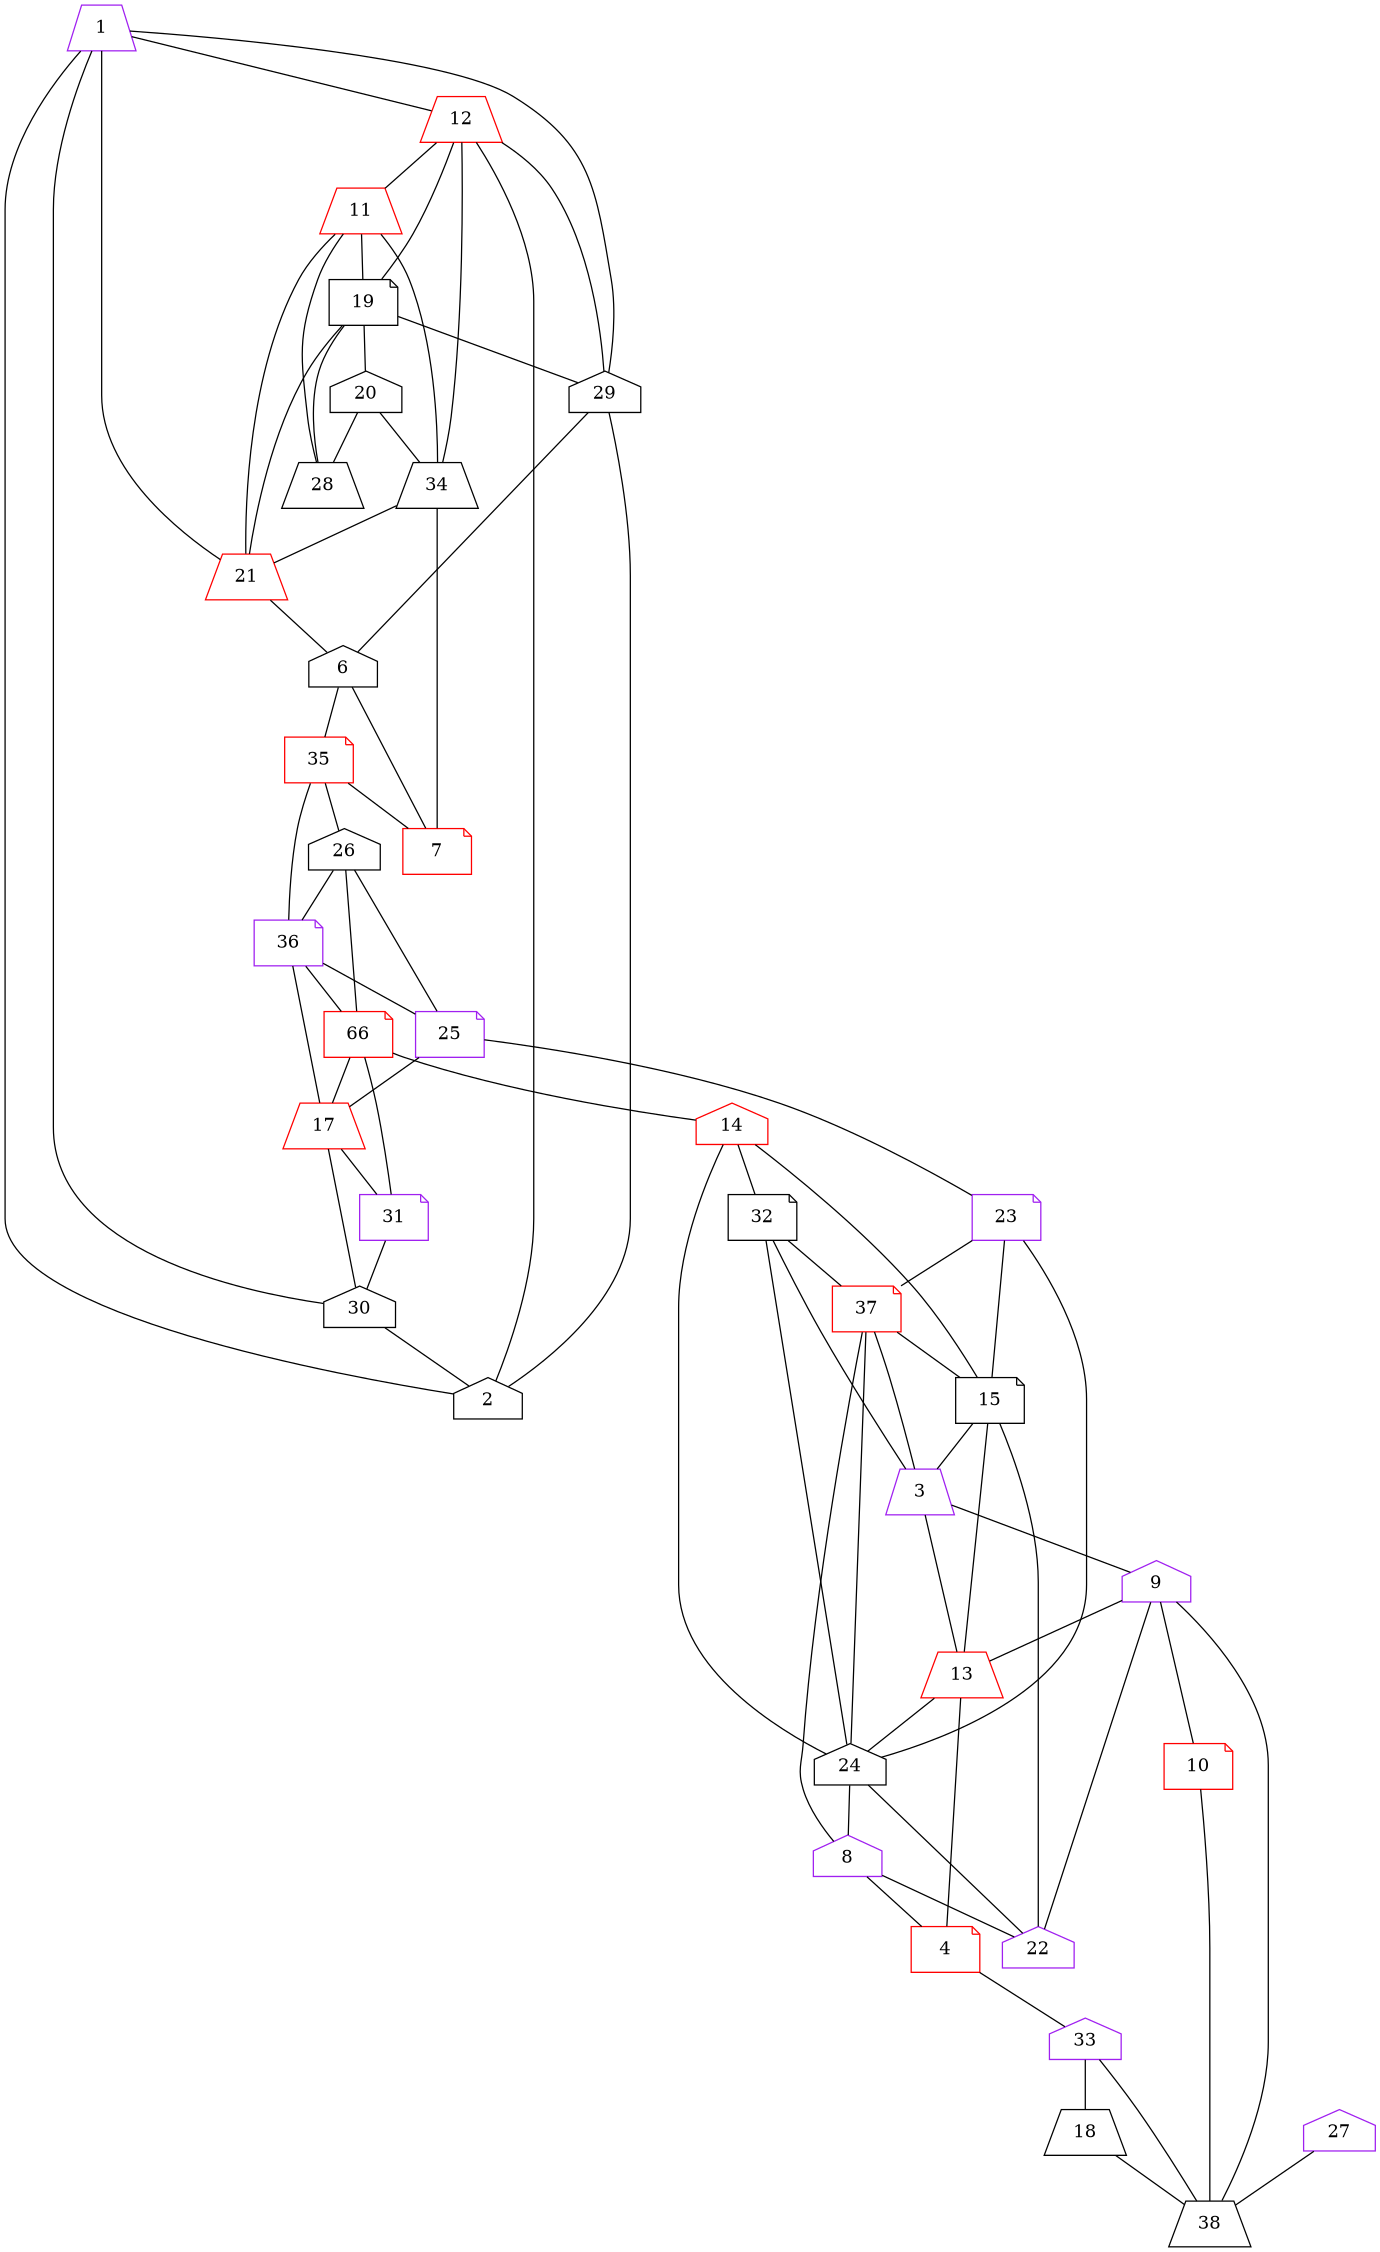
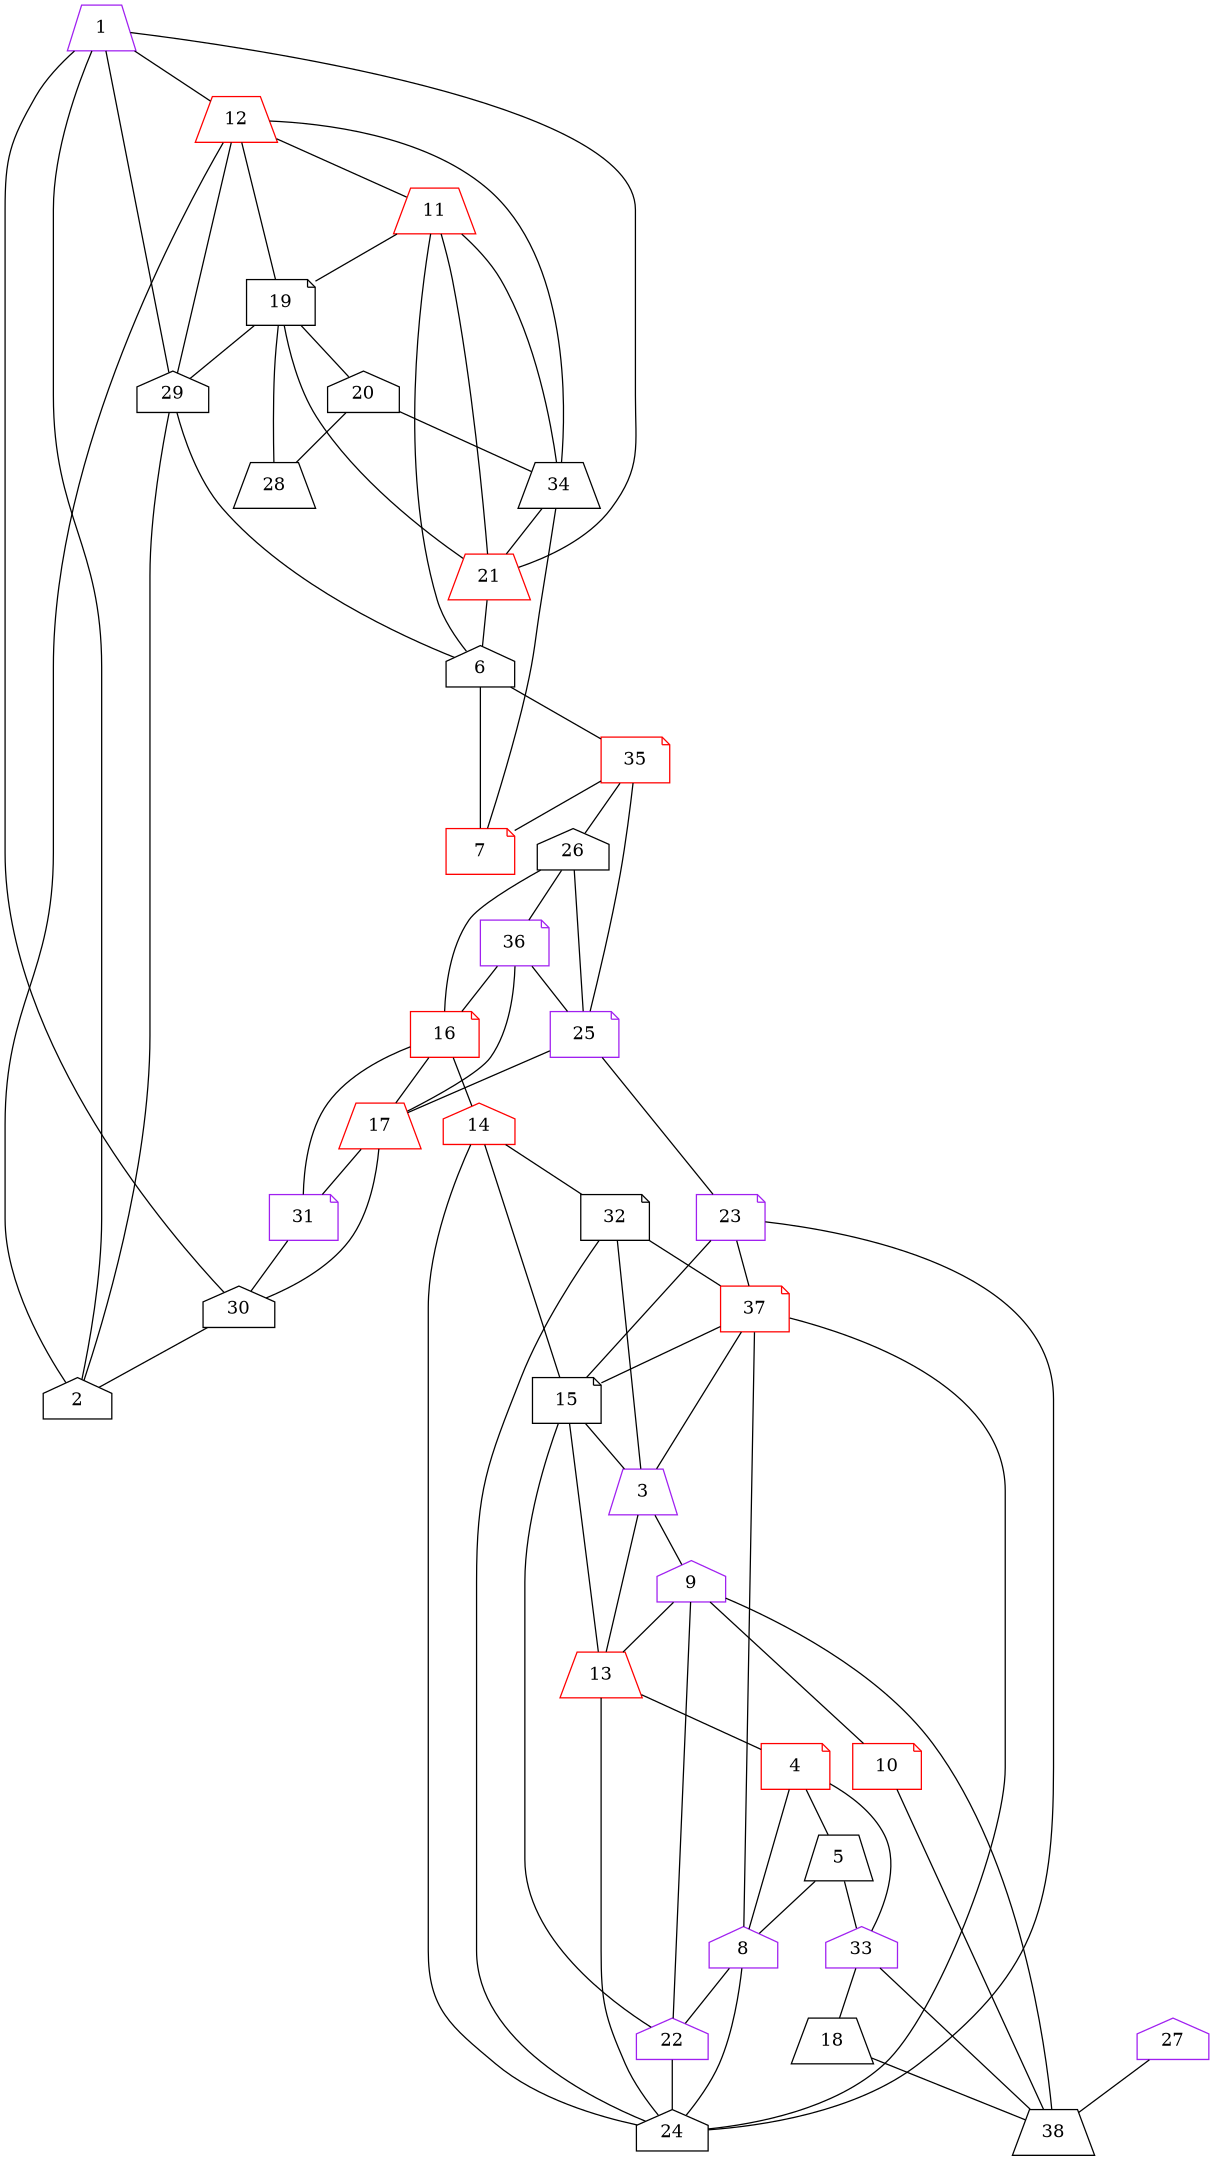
edge "11" -- "28": now "11" -- "6"
edge "35" -- "36": now "35" -- "25"
node "66": label "66" -> "16"
node "5": added
